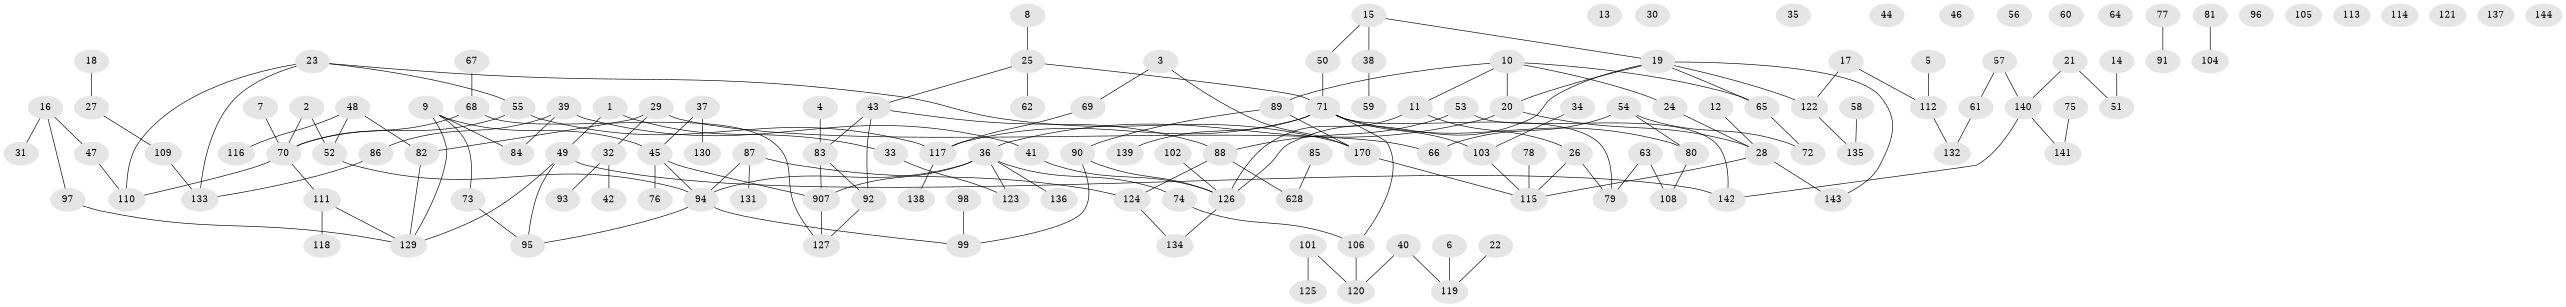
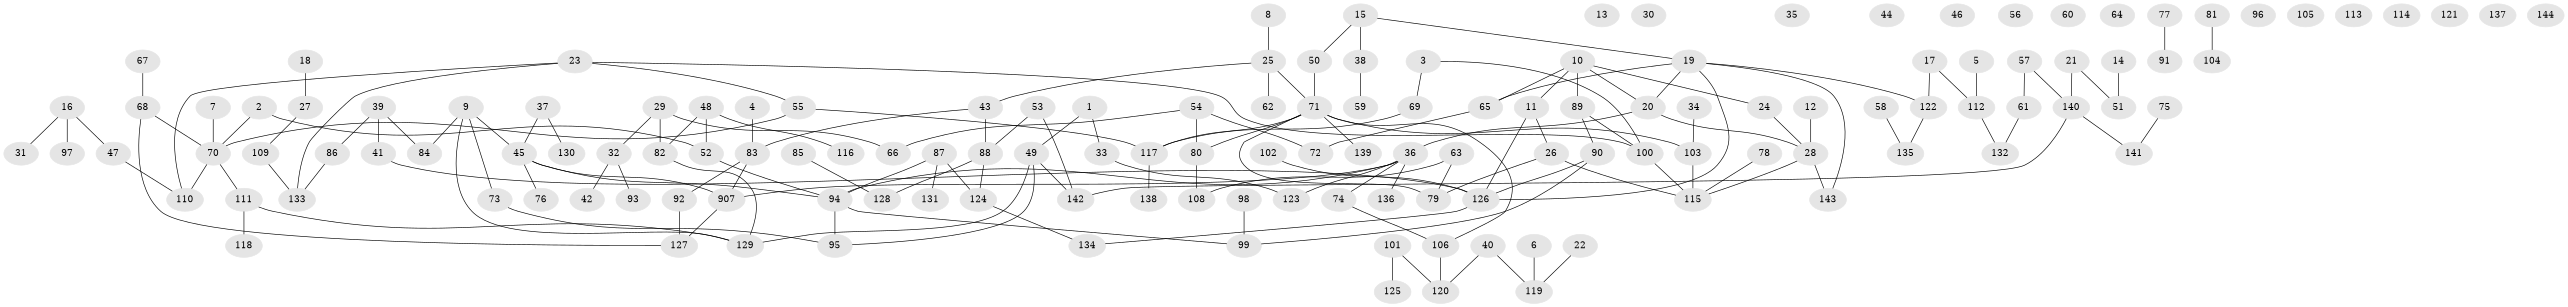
edge "43" -- "92": removed
node "170": label "170" -> "100"
node "628": label "628" -> "128"
edge "97" -- "129": removed
